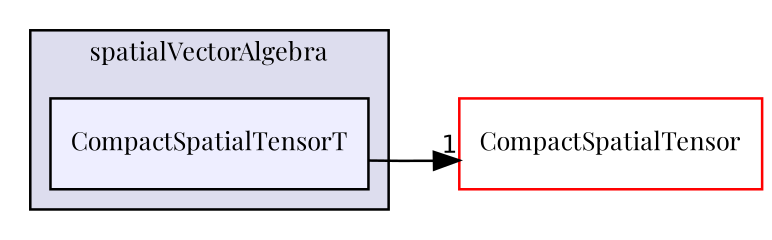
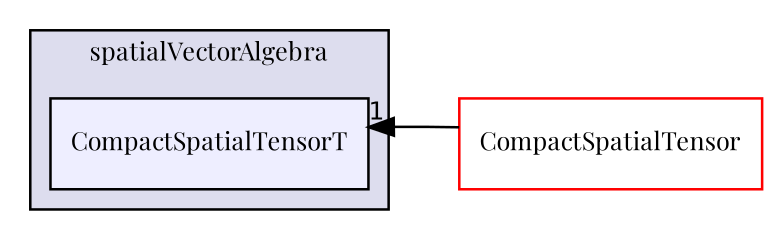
edge "CompactSpatialTensorT" -> "CompactSpatialTensor": reversed
